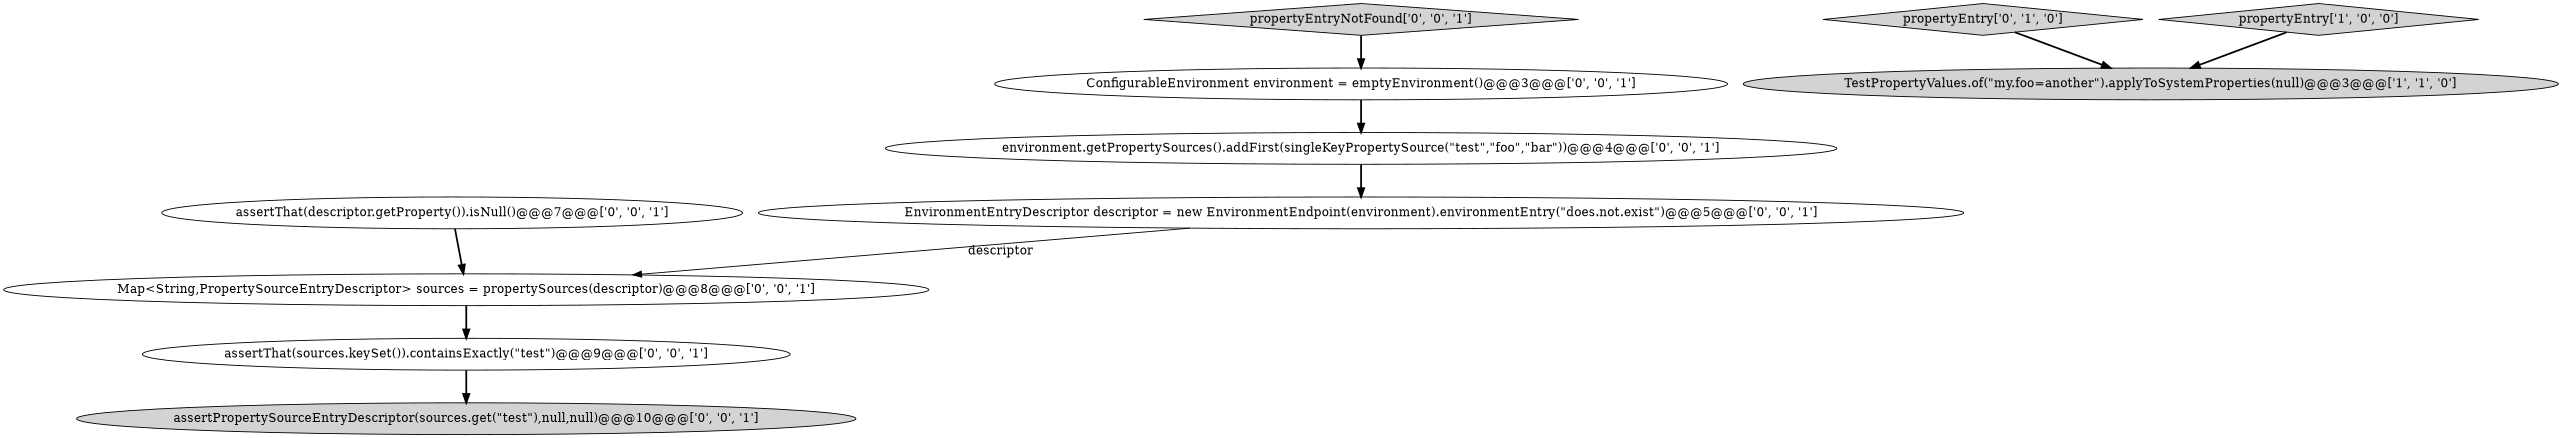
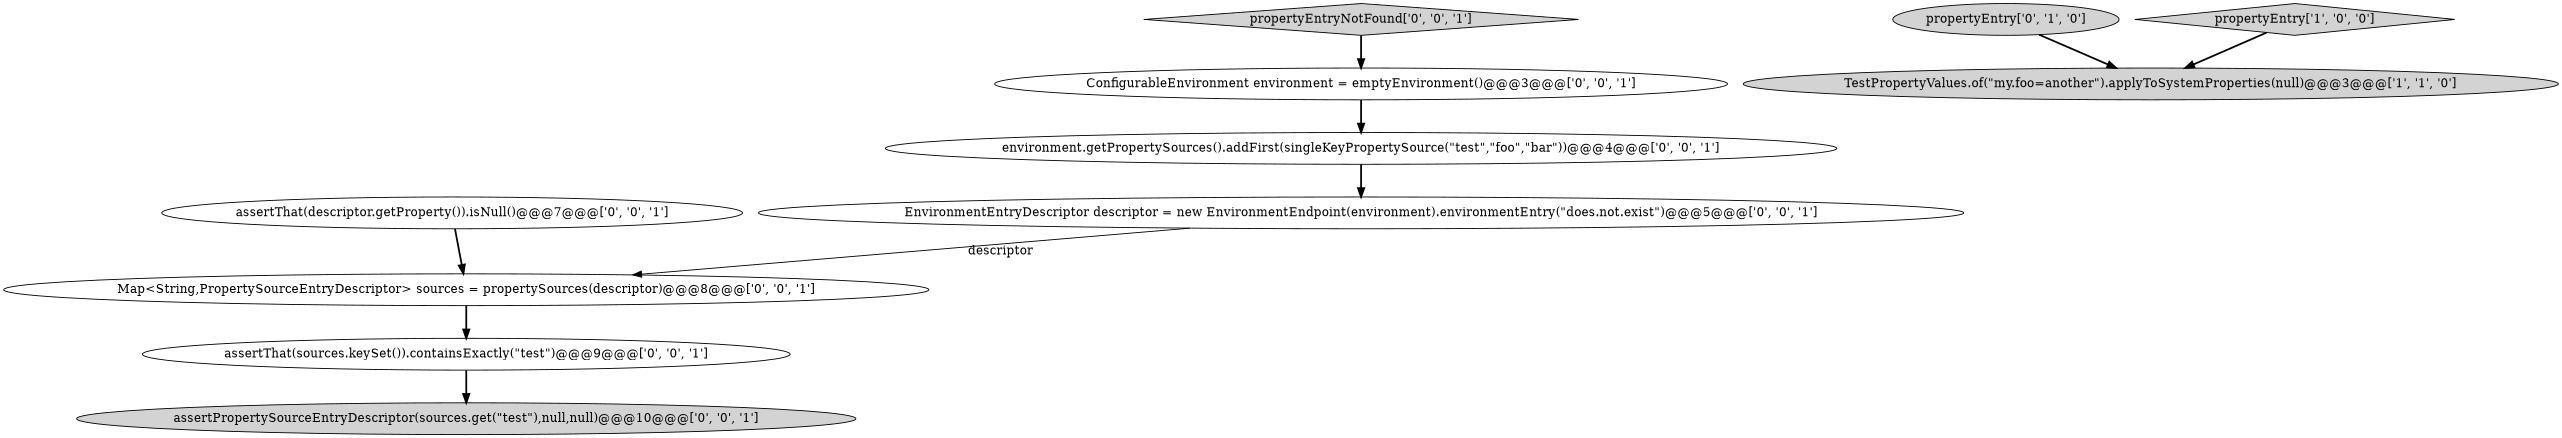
node "propertyEntry['0', '1', '0']": shape diamond -> ellipse
